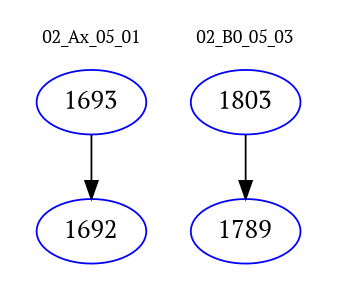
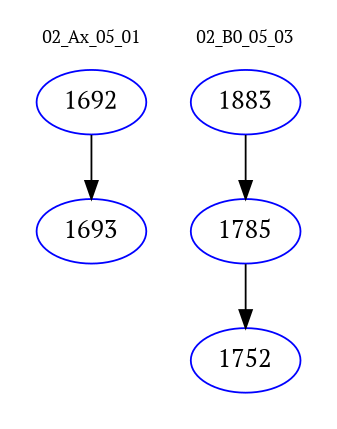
node "1803": label "1803" -> "1883"
edge "1693" -> "1692": reversed
node "1789": label "1789" -> "1785"
node "1752": added
